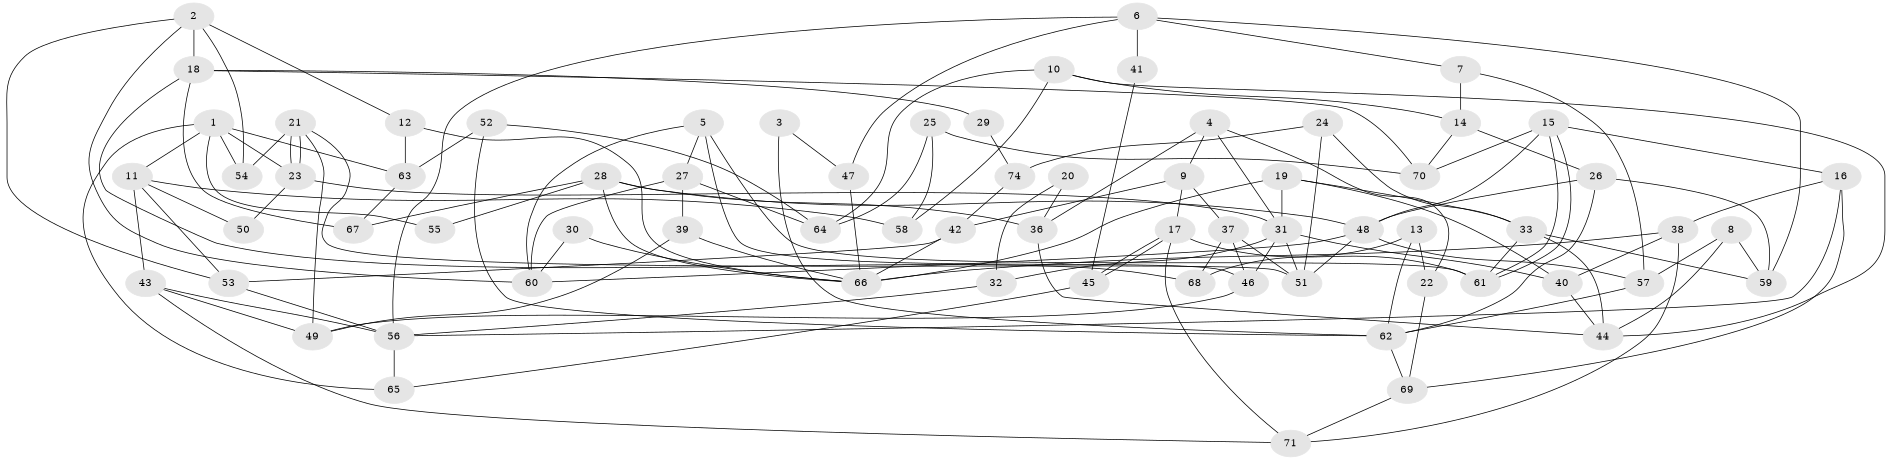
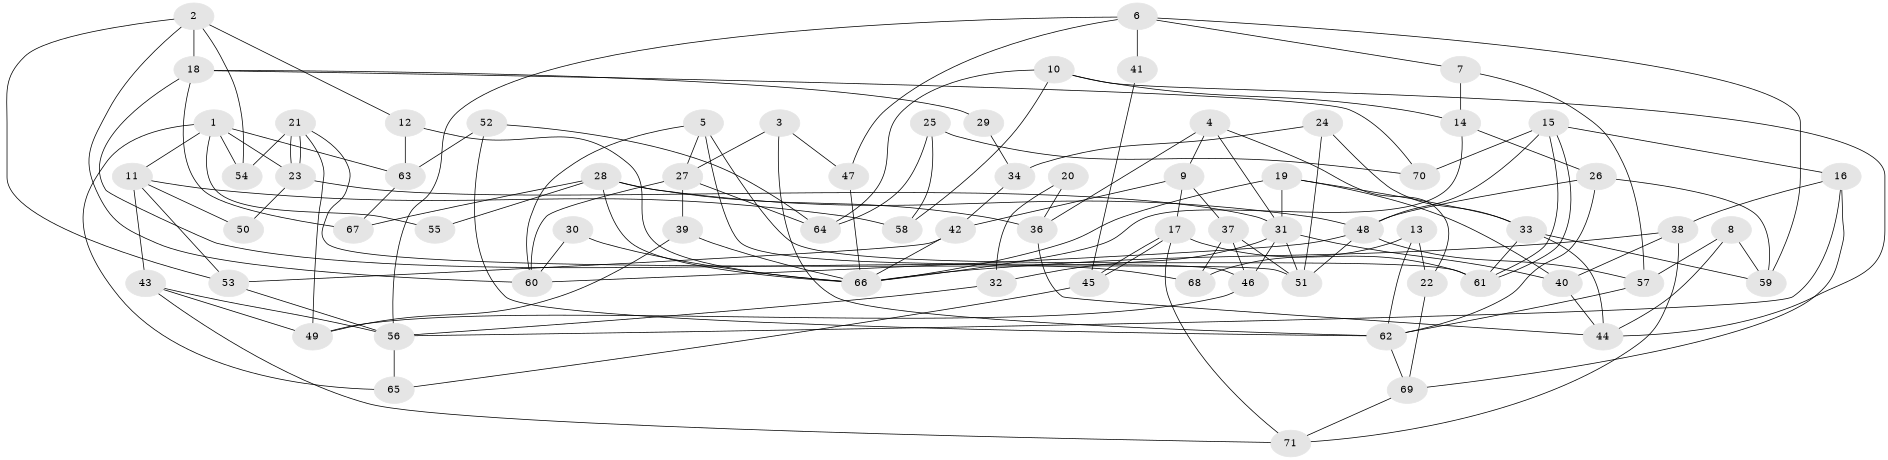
edge "3" -- "27": added
edge "14" -- "70": now "14" -- "66"
node "74": label "74" -> "34"
